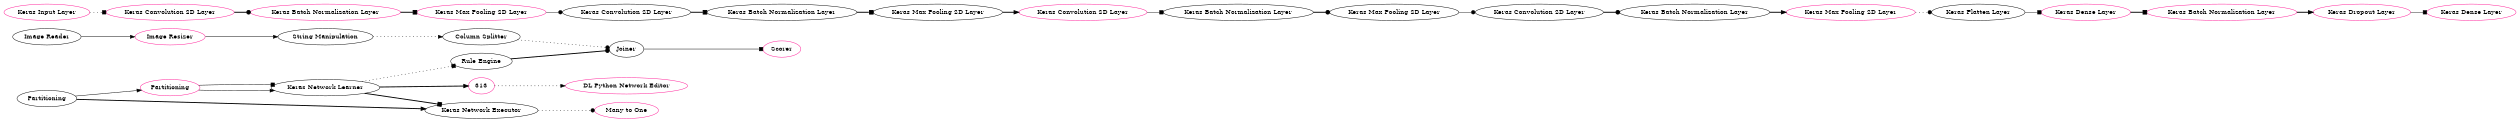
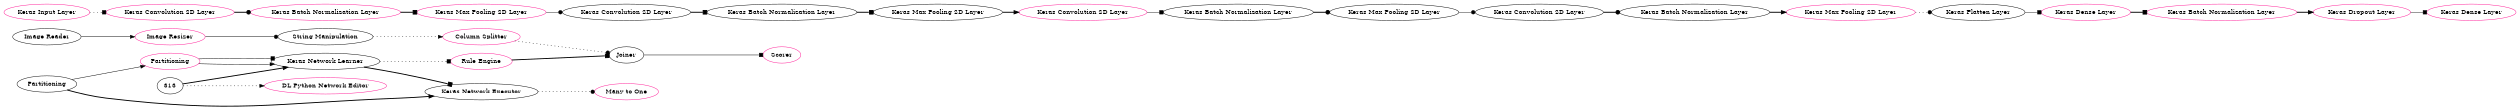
edge "Image Resizer" -> "String Manipulation": arrowhead normal -> dot
node "Column Splitter": color black -> deeppink
edge "Rule Engine" -> "Joiner": arrowhead dot -> box
node "Rule Engine": color black -> deeppink
node "313": color deeppink -> black
edge "Keras Network Learner" -> "313": reversed
